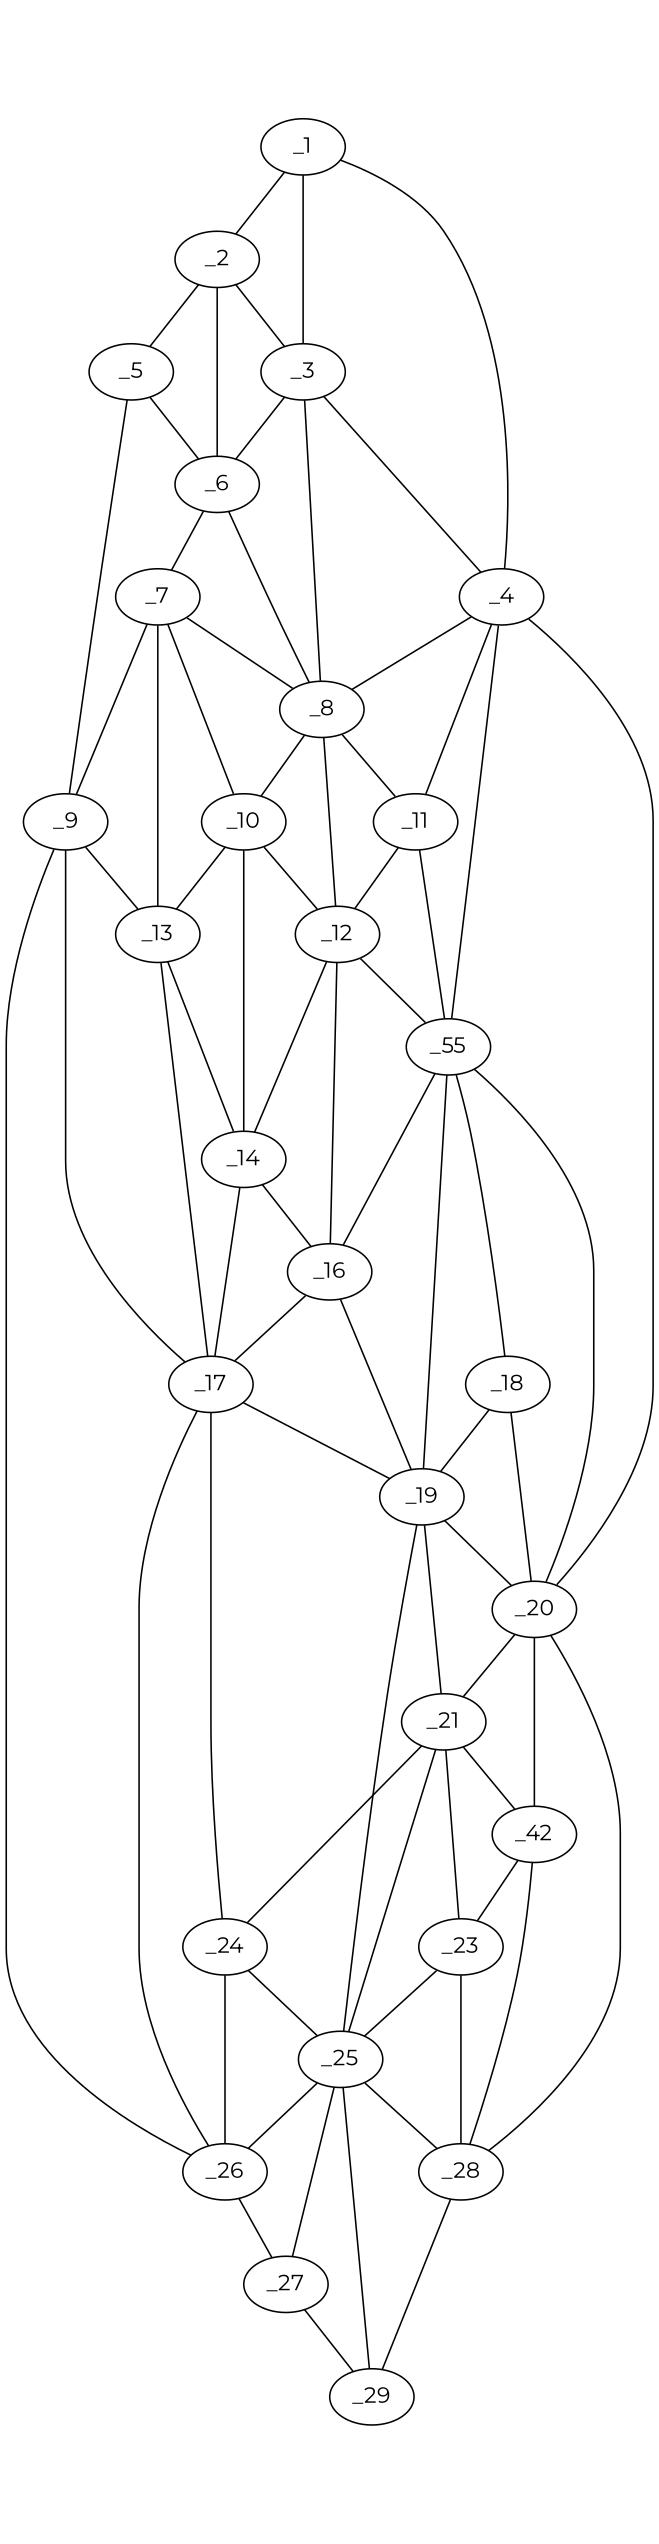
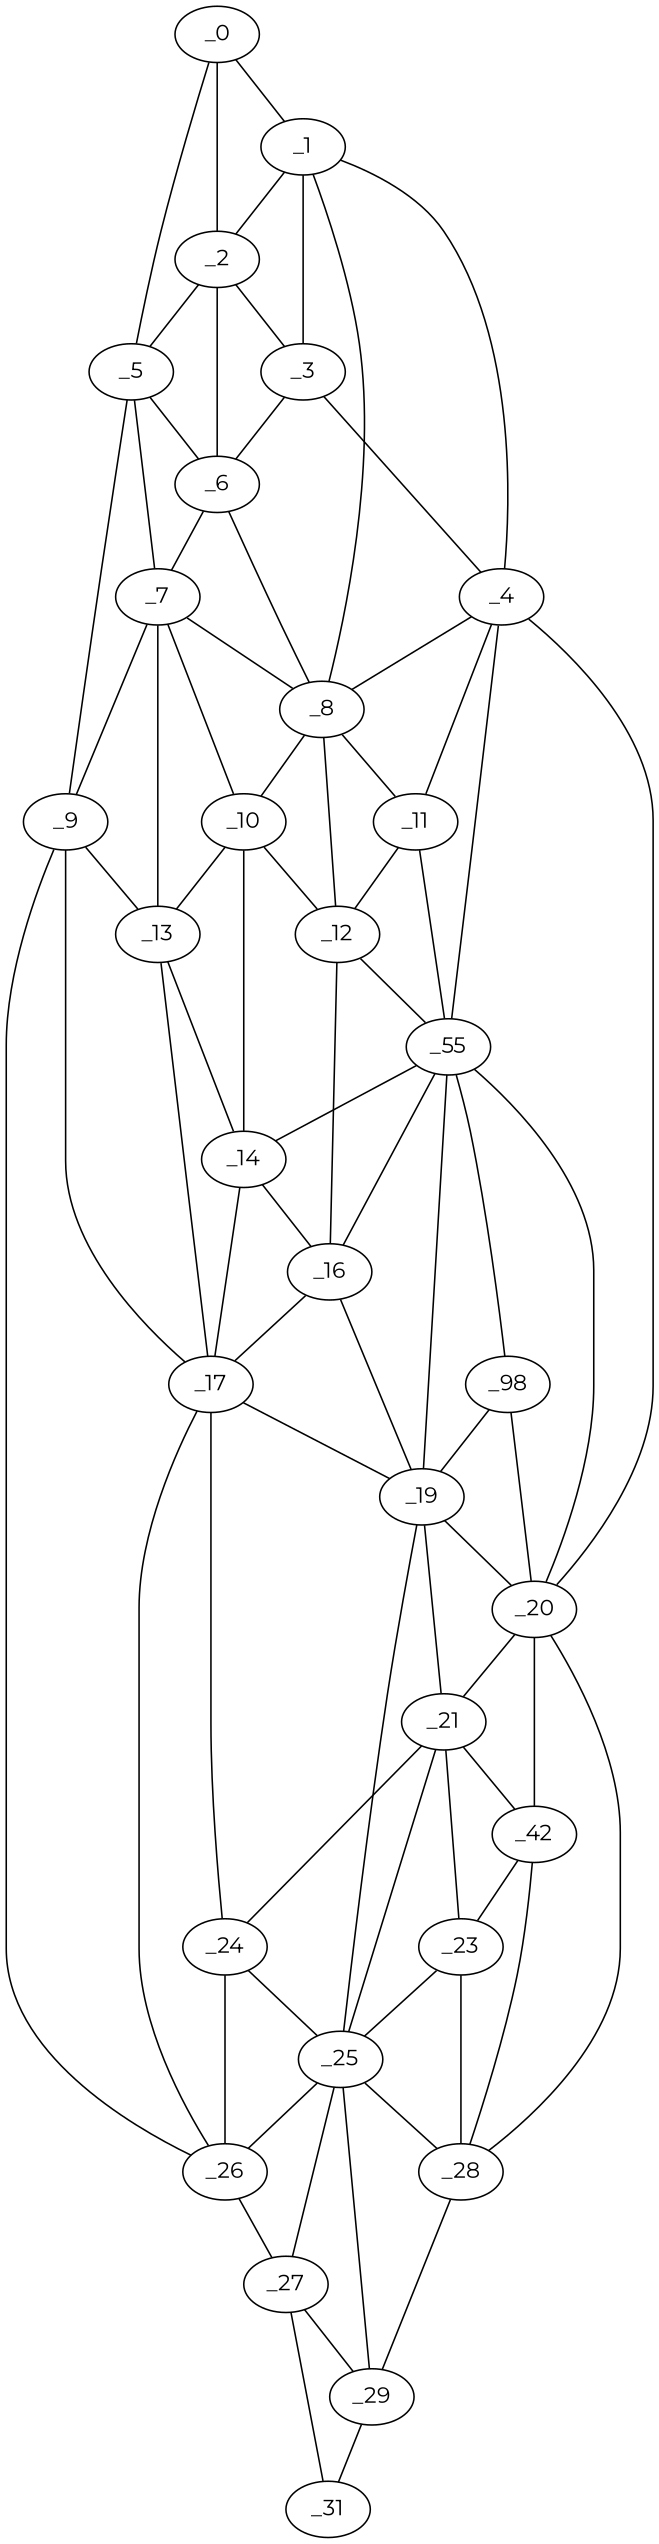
node "_0": added
edge "_5" -- "_7": added
edge "_3" -- "_8": now "_1" -- "_8"
edge "_12" -- "_14": now "_55" -- "_14"
node "_18": label "_18" -> "_98"
node "_31": added
